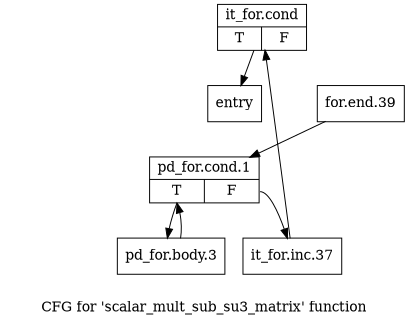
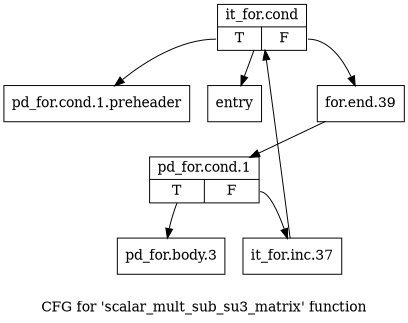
edge "it_for.cond" -> "for.end.39": added
node "pd_for.cond.1.preheader": added
edge "pd_for.body.3" -> "pd_for.cond.1": removed
